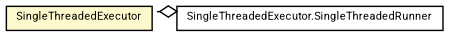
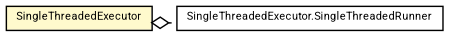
edge "SingleThreadedExecutor" -> "SingleThreadedExecutor.SingleThreadedRunner": reversed
